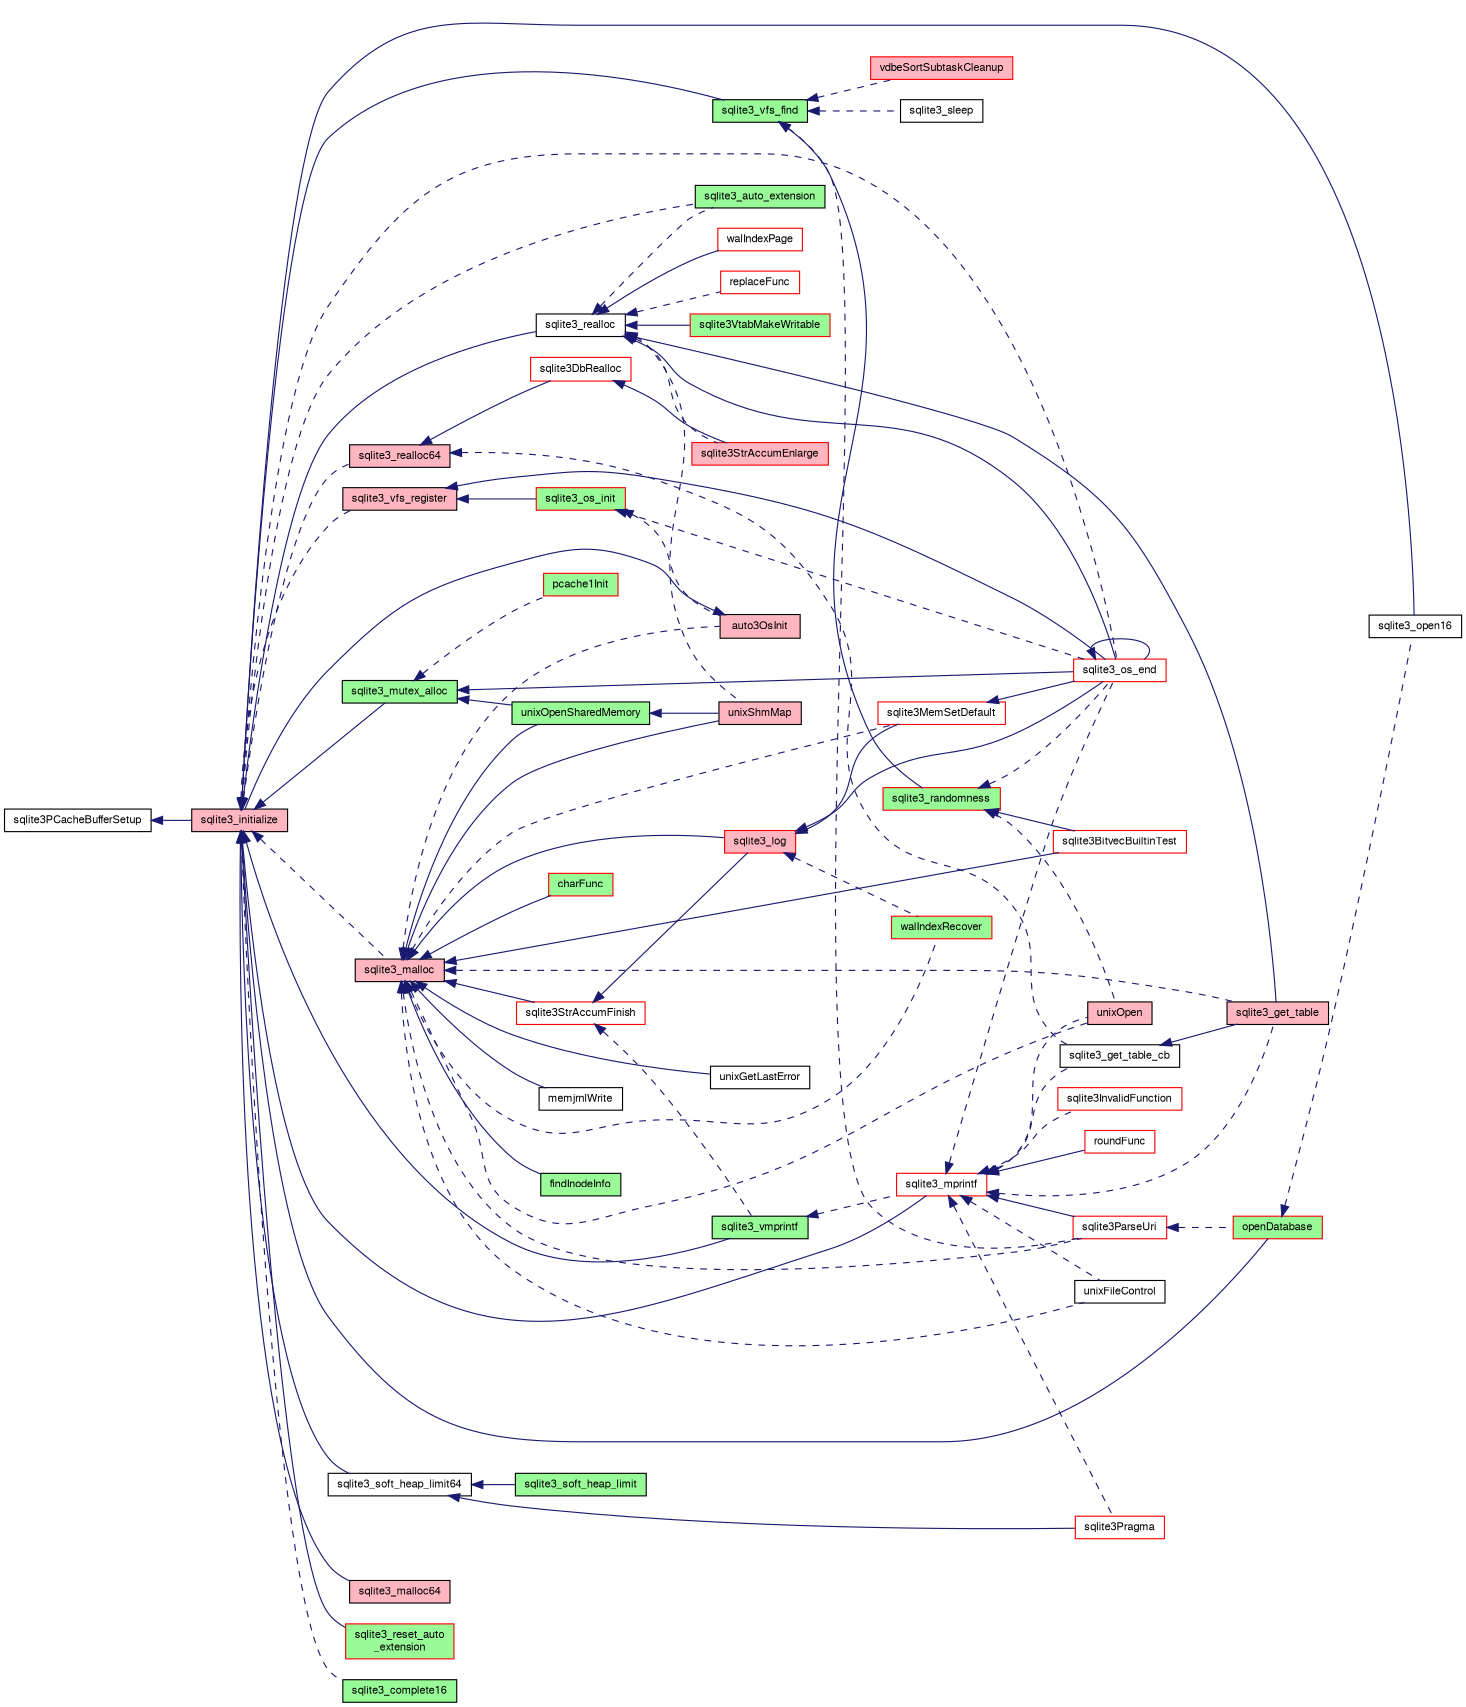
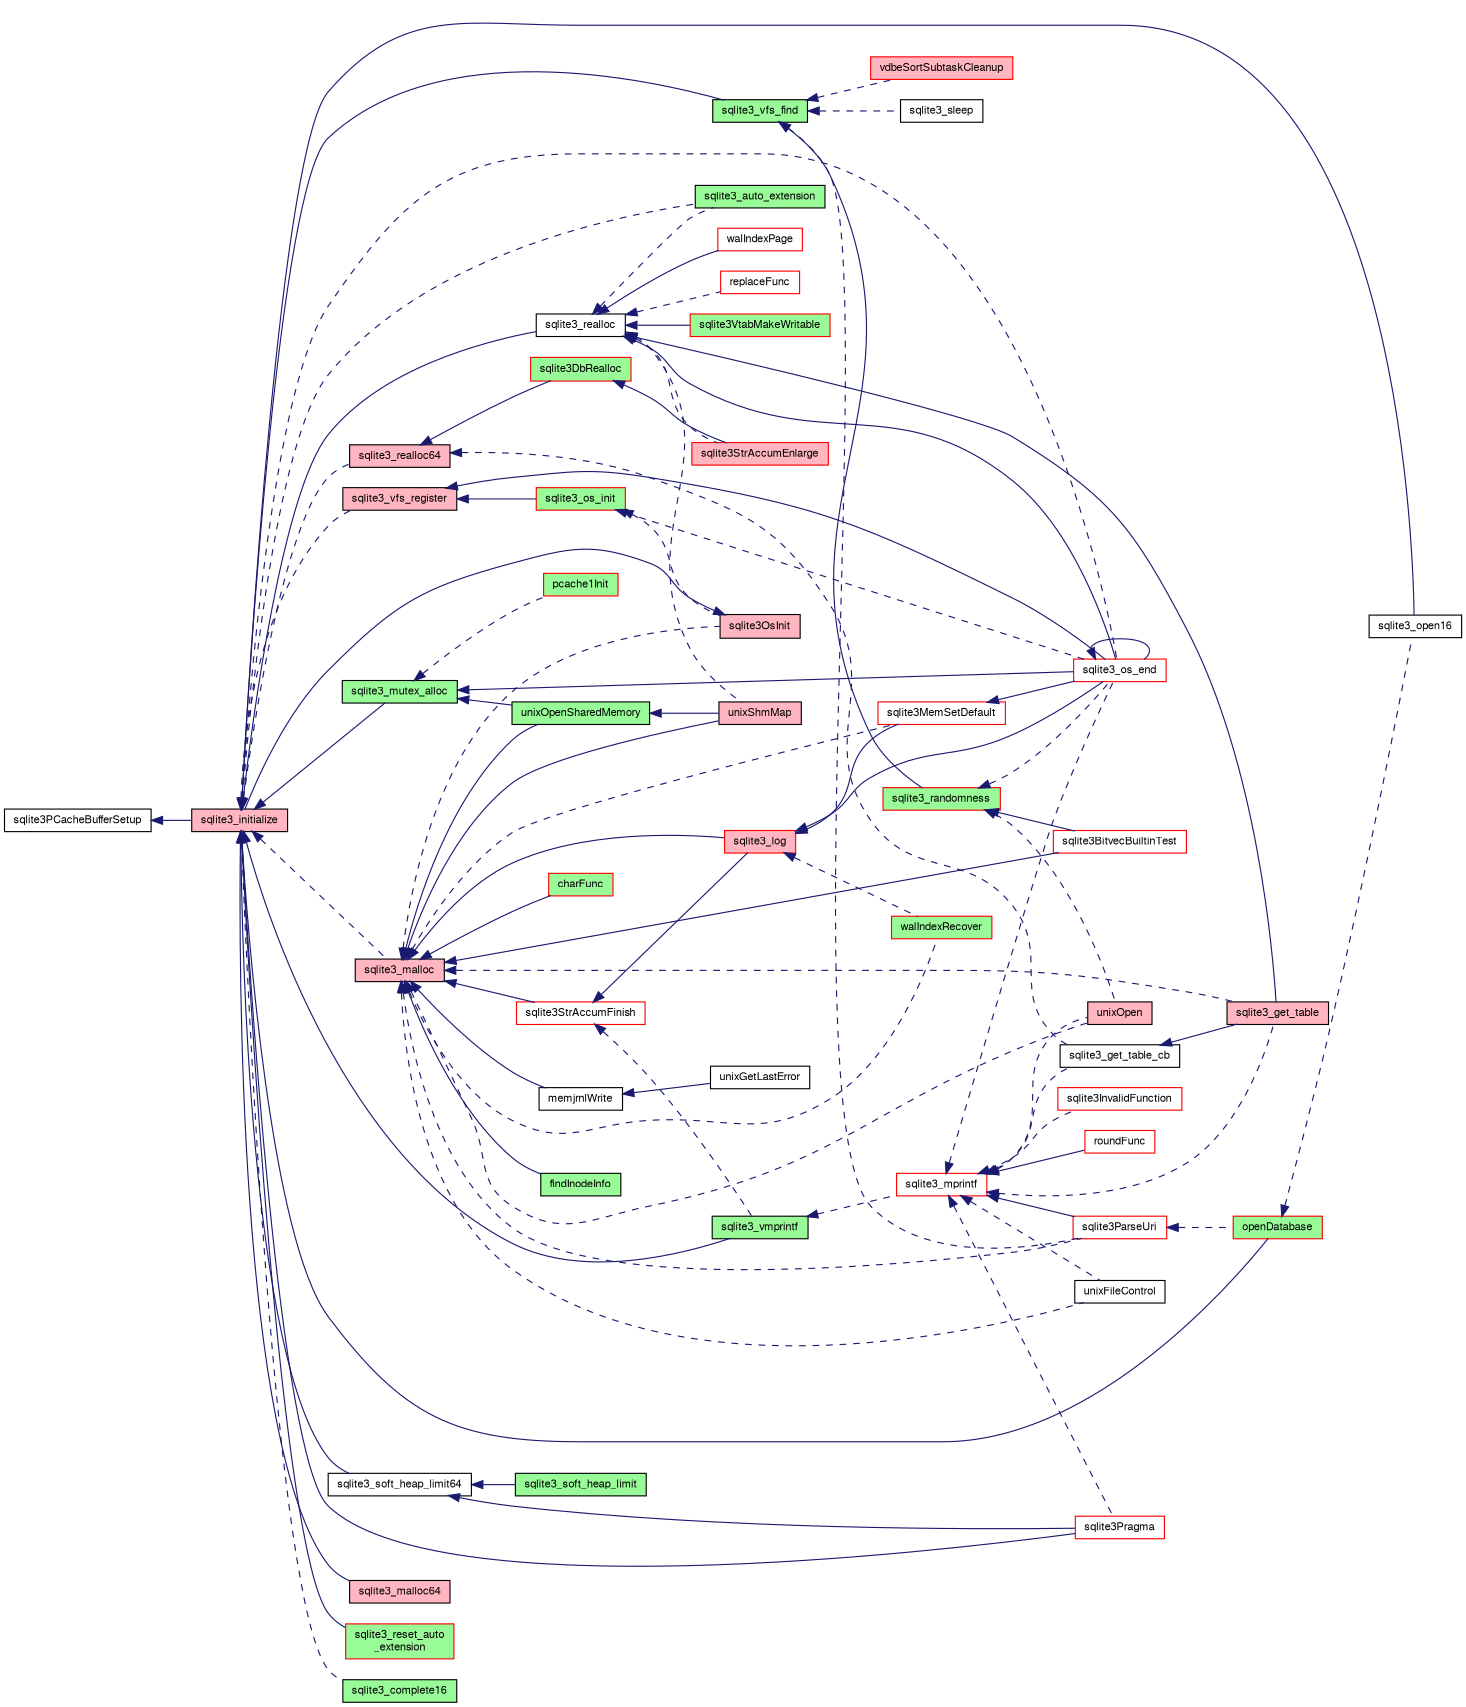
node "sqlite3DbRealloc": fillcolor white -> palegreen
node "auto3OsInit": label "auto3OsInit" -> "sqlite3OsInit"
edge "unixGetLastError" -> "sqlite3_malloc": now "unixGetLastError" -> "memjrnlWrite"
edge "sqlite3_mprintf" -> "sqlite3_initialize": now "sqlite3Pragma" -> "sqlite3_initialize"
